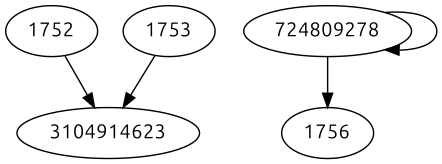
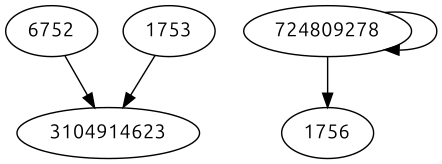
node "1752": label "1752" -> "6752"
